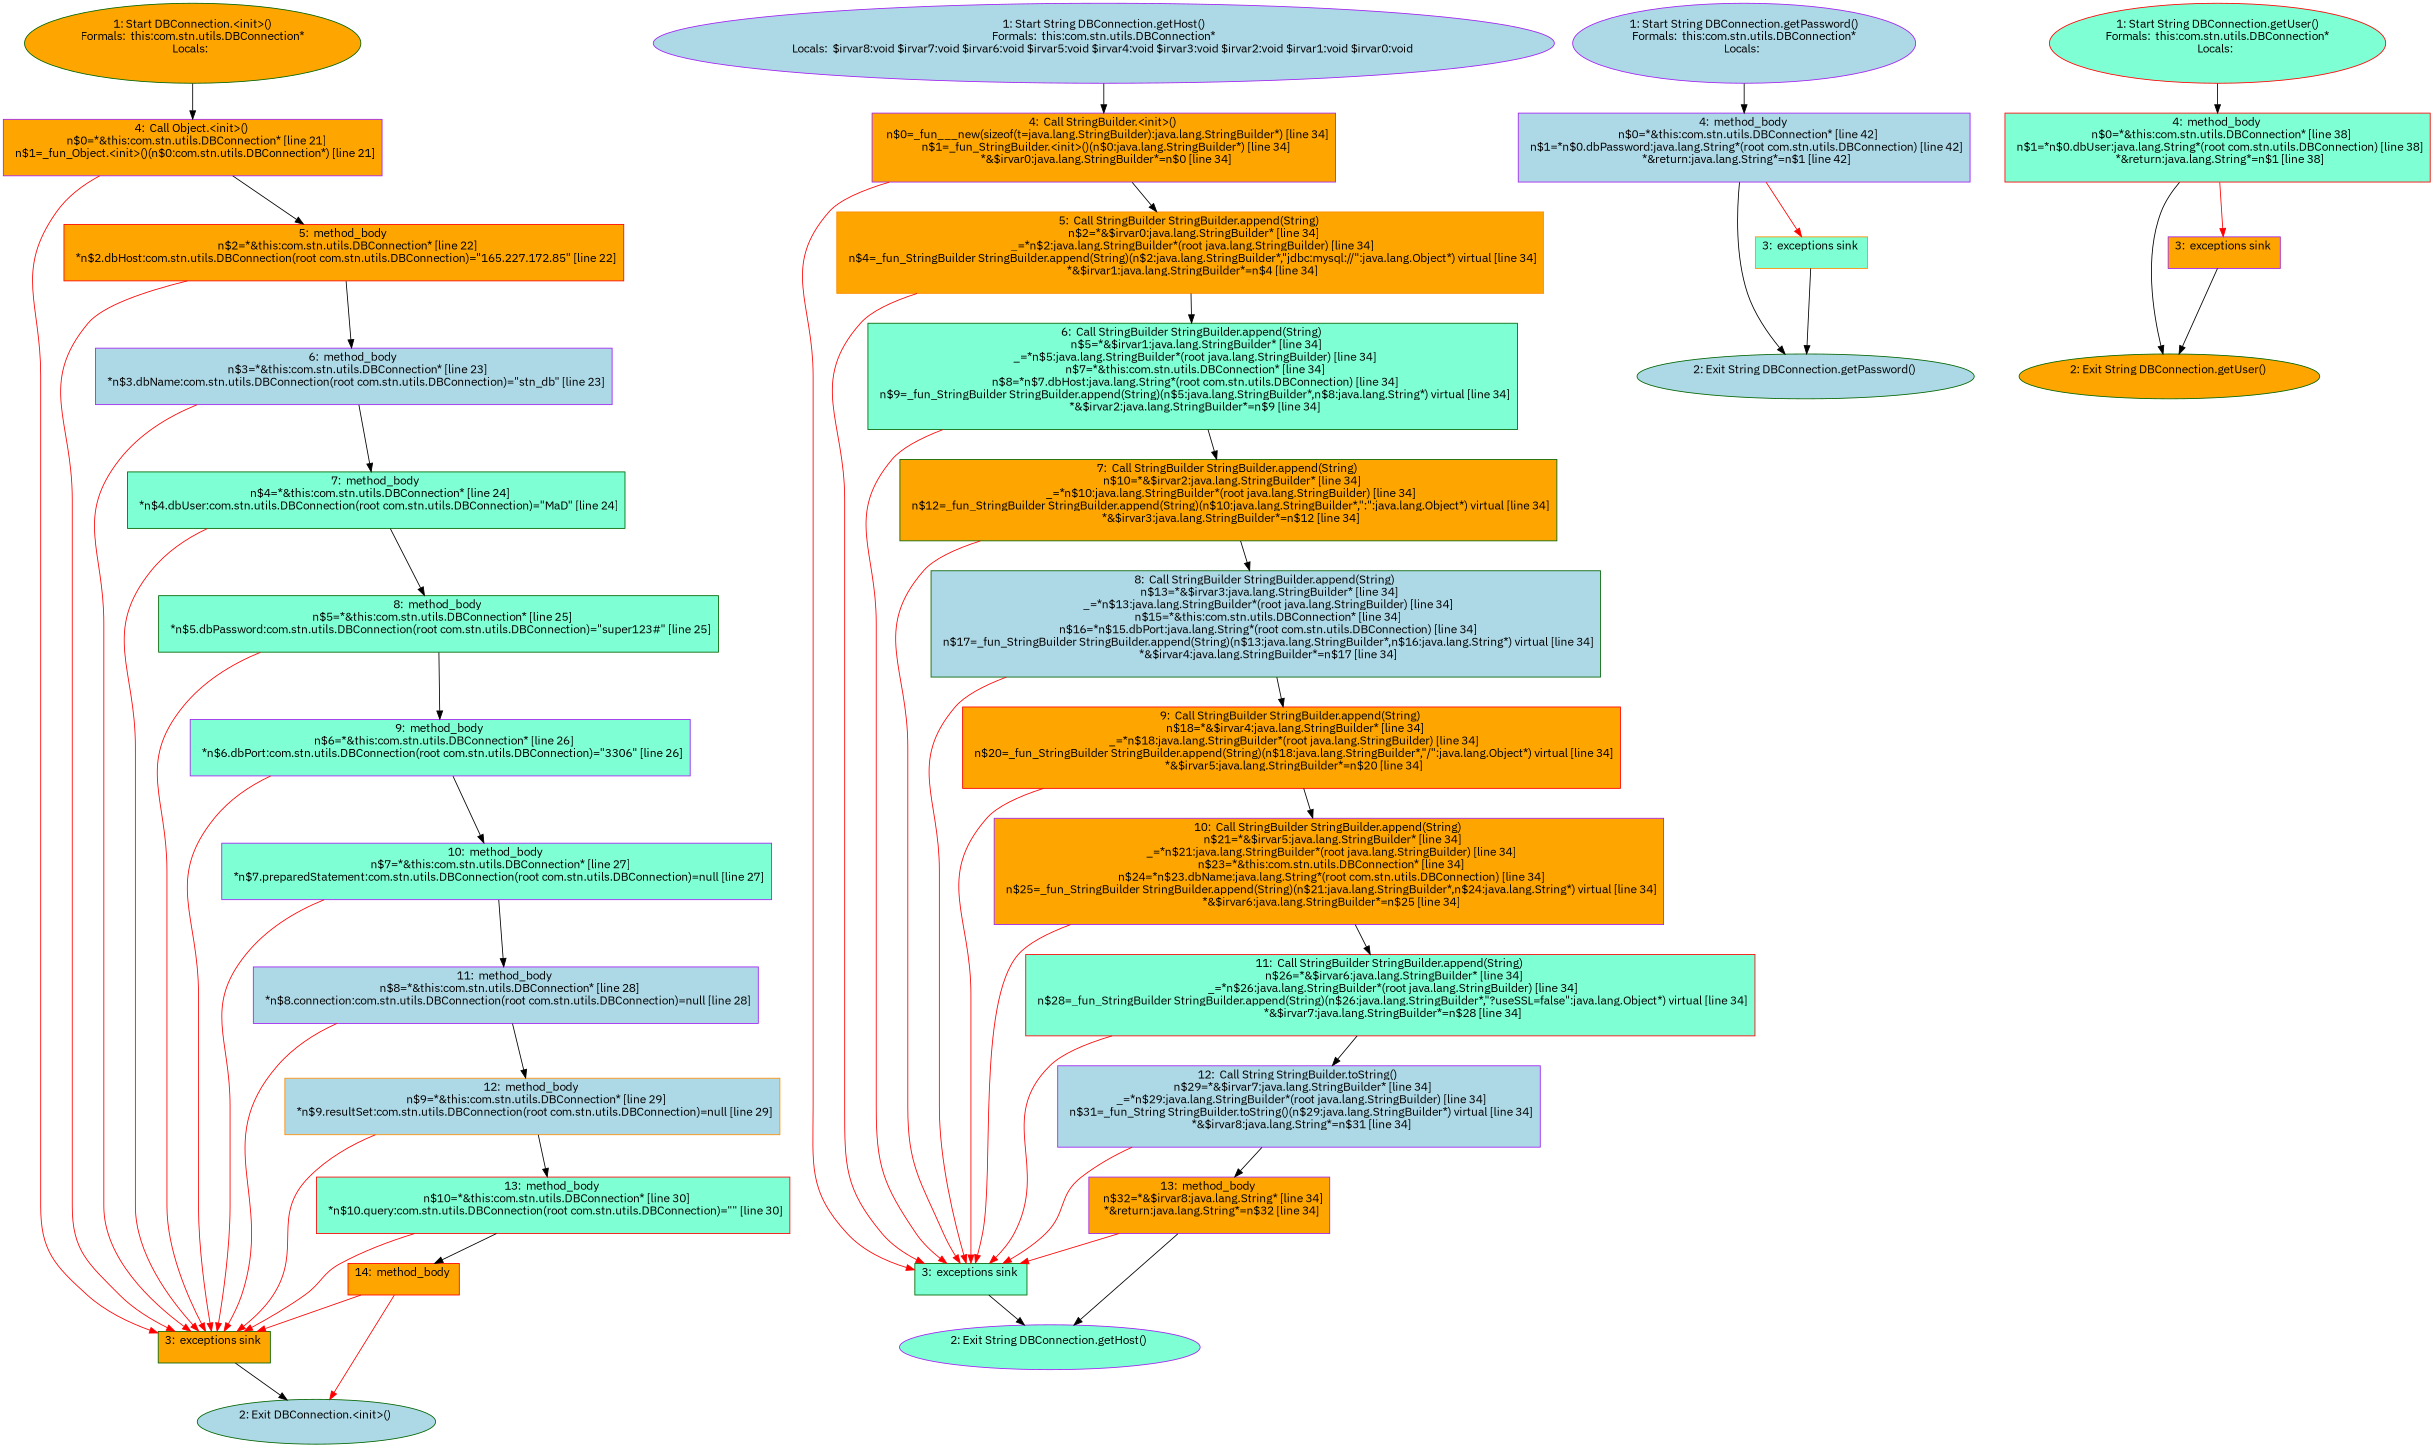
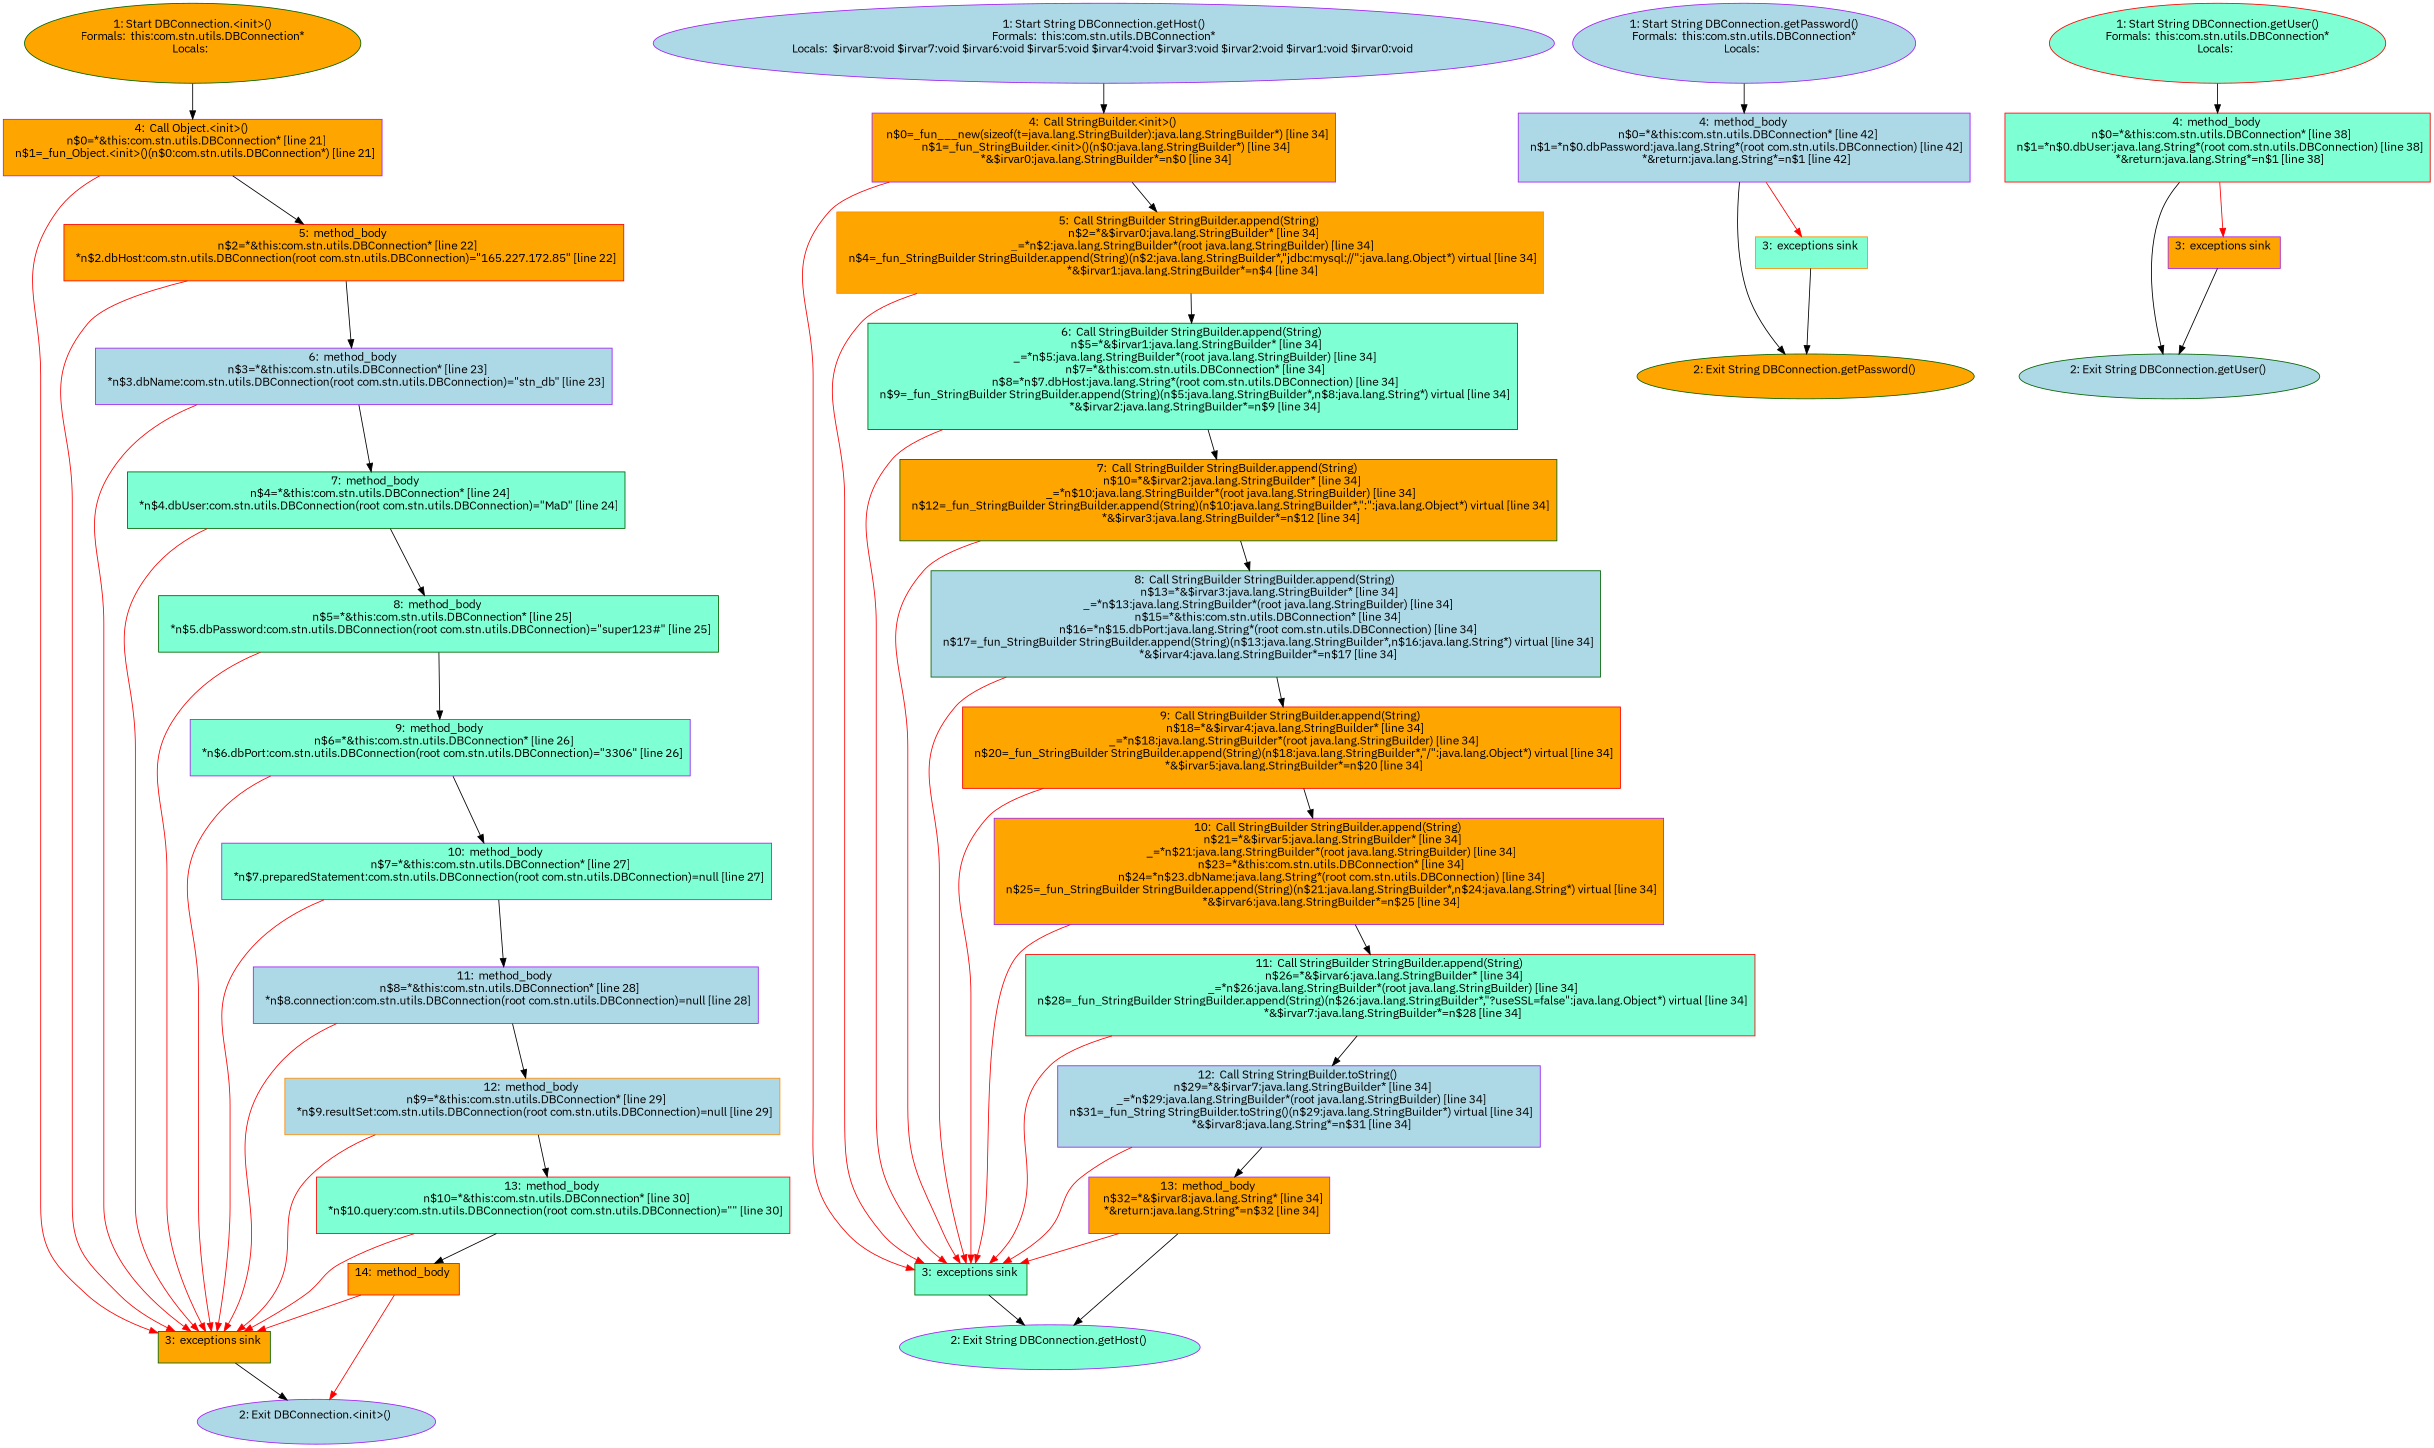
node "2: Exit String DBConnection.getPassword()": fillcolor lightblue -> orange
node "2: Exit String DBConnection.getUser()": fillcolor orange -> lightblue
node "2: Exit DBConnection.<init>()": color darkgreen -> purple
